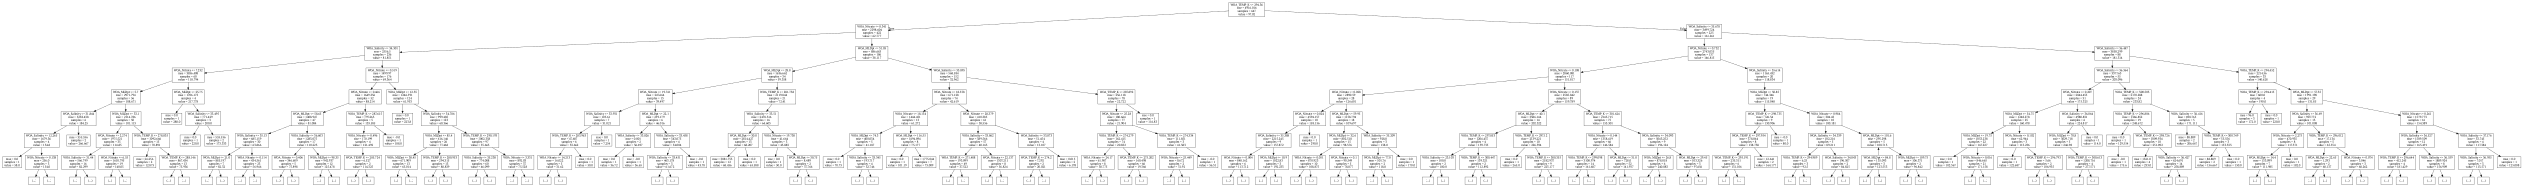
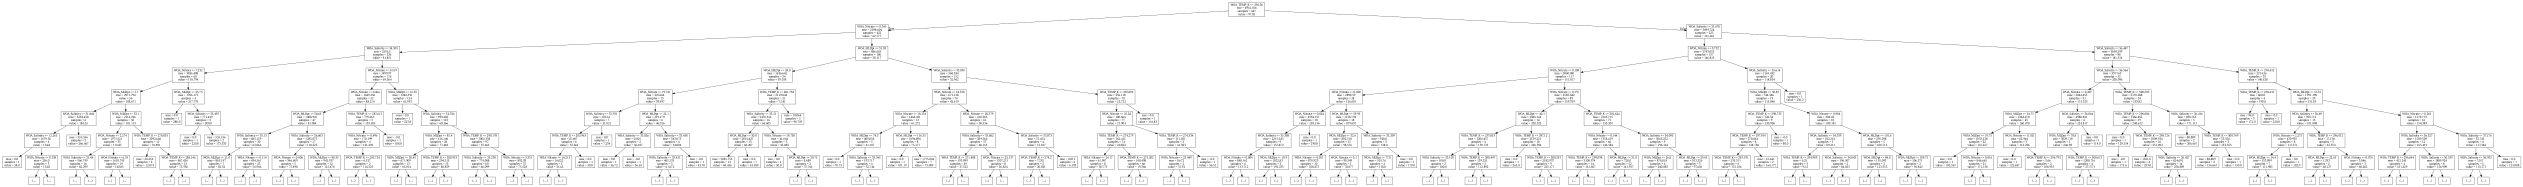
node "WOA_MLDpt <= 5.7 mse = 2971.794 samples = 56 value = 108.671": label "WOA_MLDpt <= 5.7 mse = 2971.794 samples = 56 value = 108.671" -> "WOA_MLDpt <= 5.7 mse = 2971.794 value = 56 value = 108.671"
node "mse = 0.0 samples = 1 value = 236.2": added
node "mse = 10.064 samples = 5 value = 98.759": added
edge "WOA_MLDpt <= 32.6 mse = 802.518 samples = 15 value = 98.376" -> "WOA_Nitrate <= 0.1 mse = 90.549 samples = 5 value = 78.877": removed
edge "WOA_MLDpt <= 84.8 mse = 135.093 samples = 3 value = 123.553" -> "WOA_MLDpt <= 101.6 mse = 295.298 samples = 5 value = 108.713": reversed
